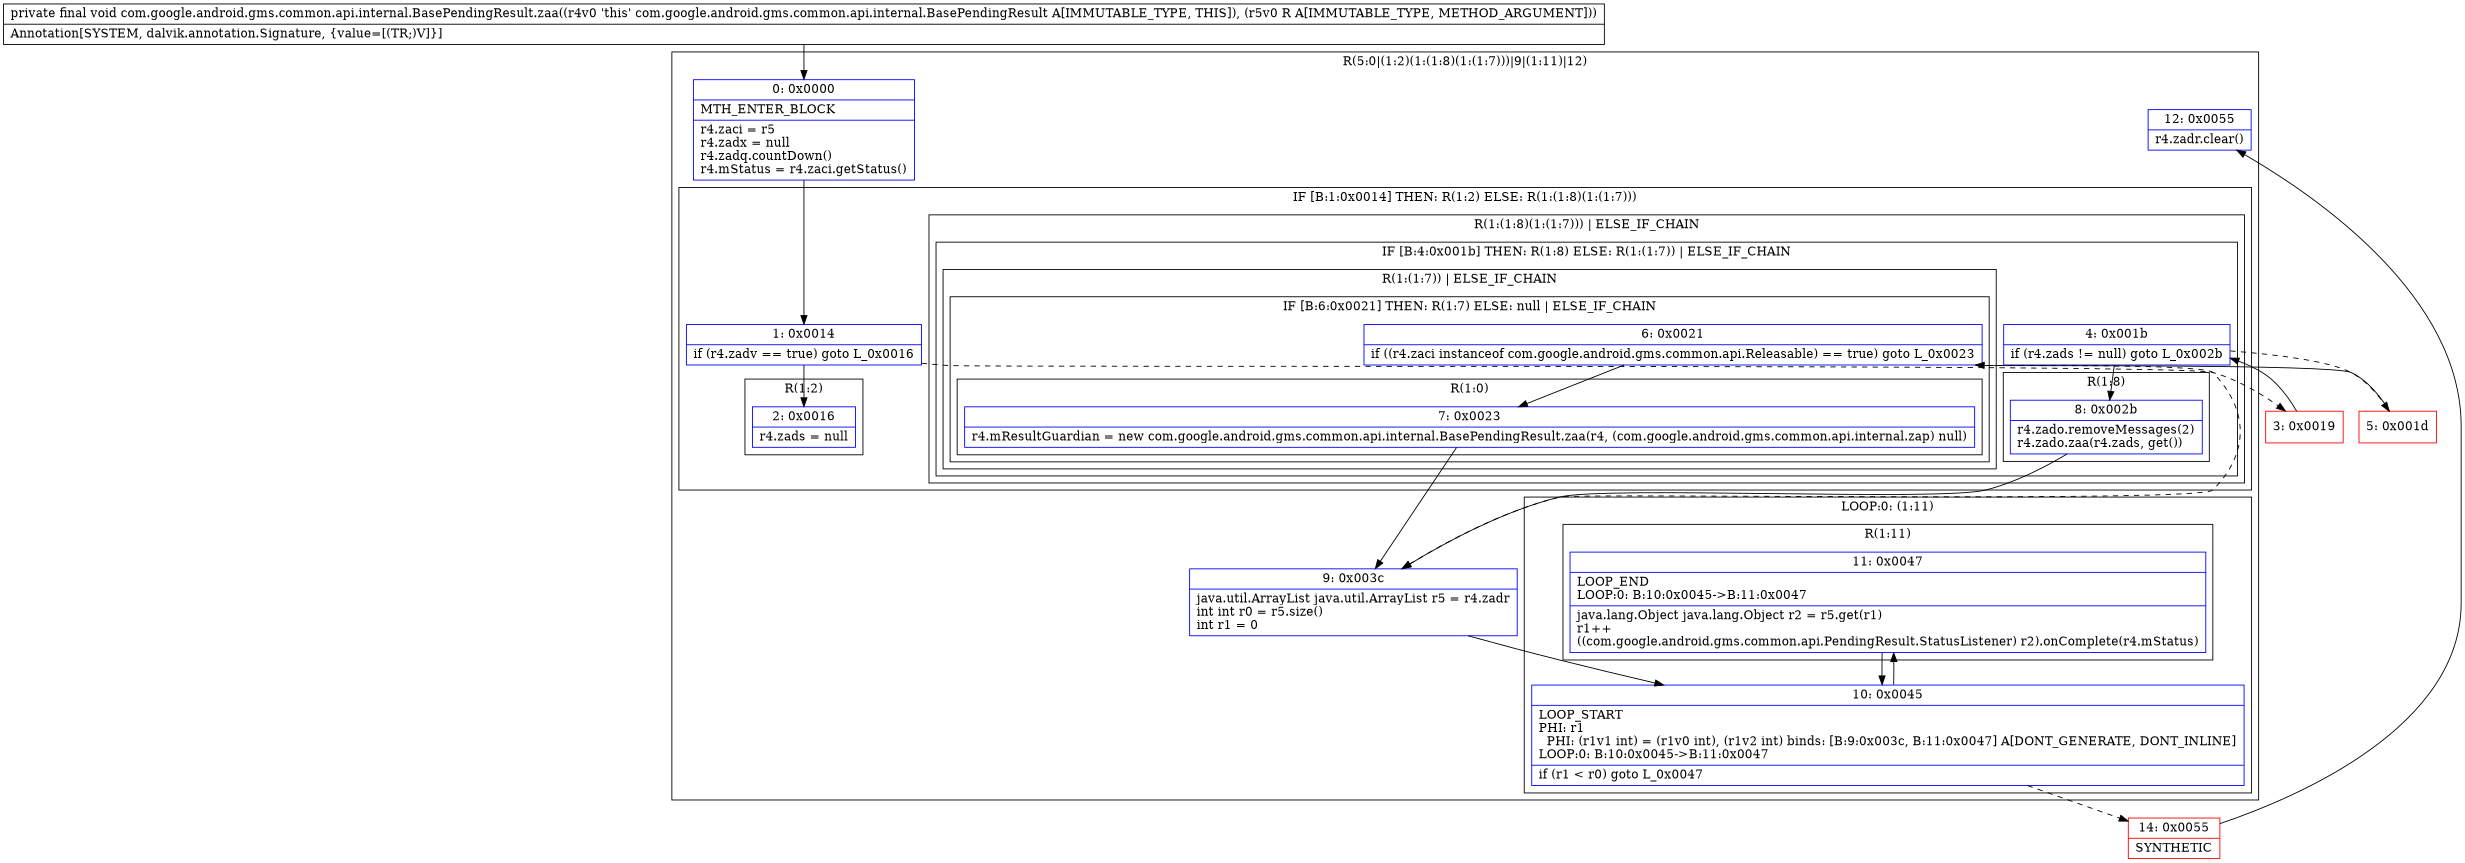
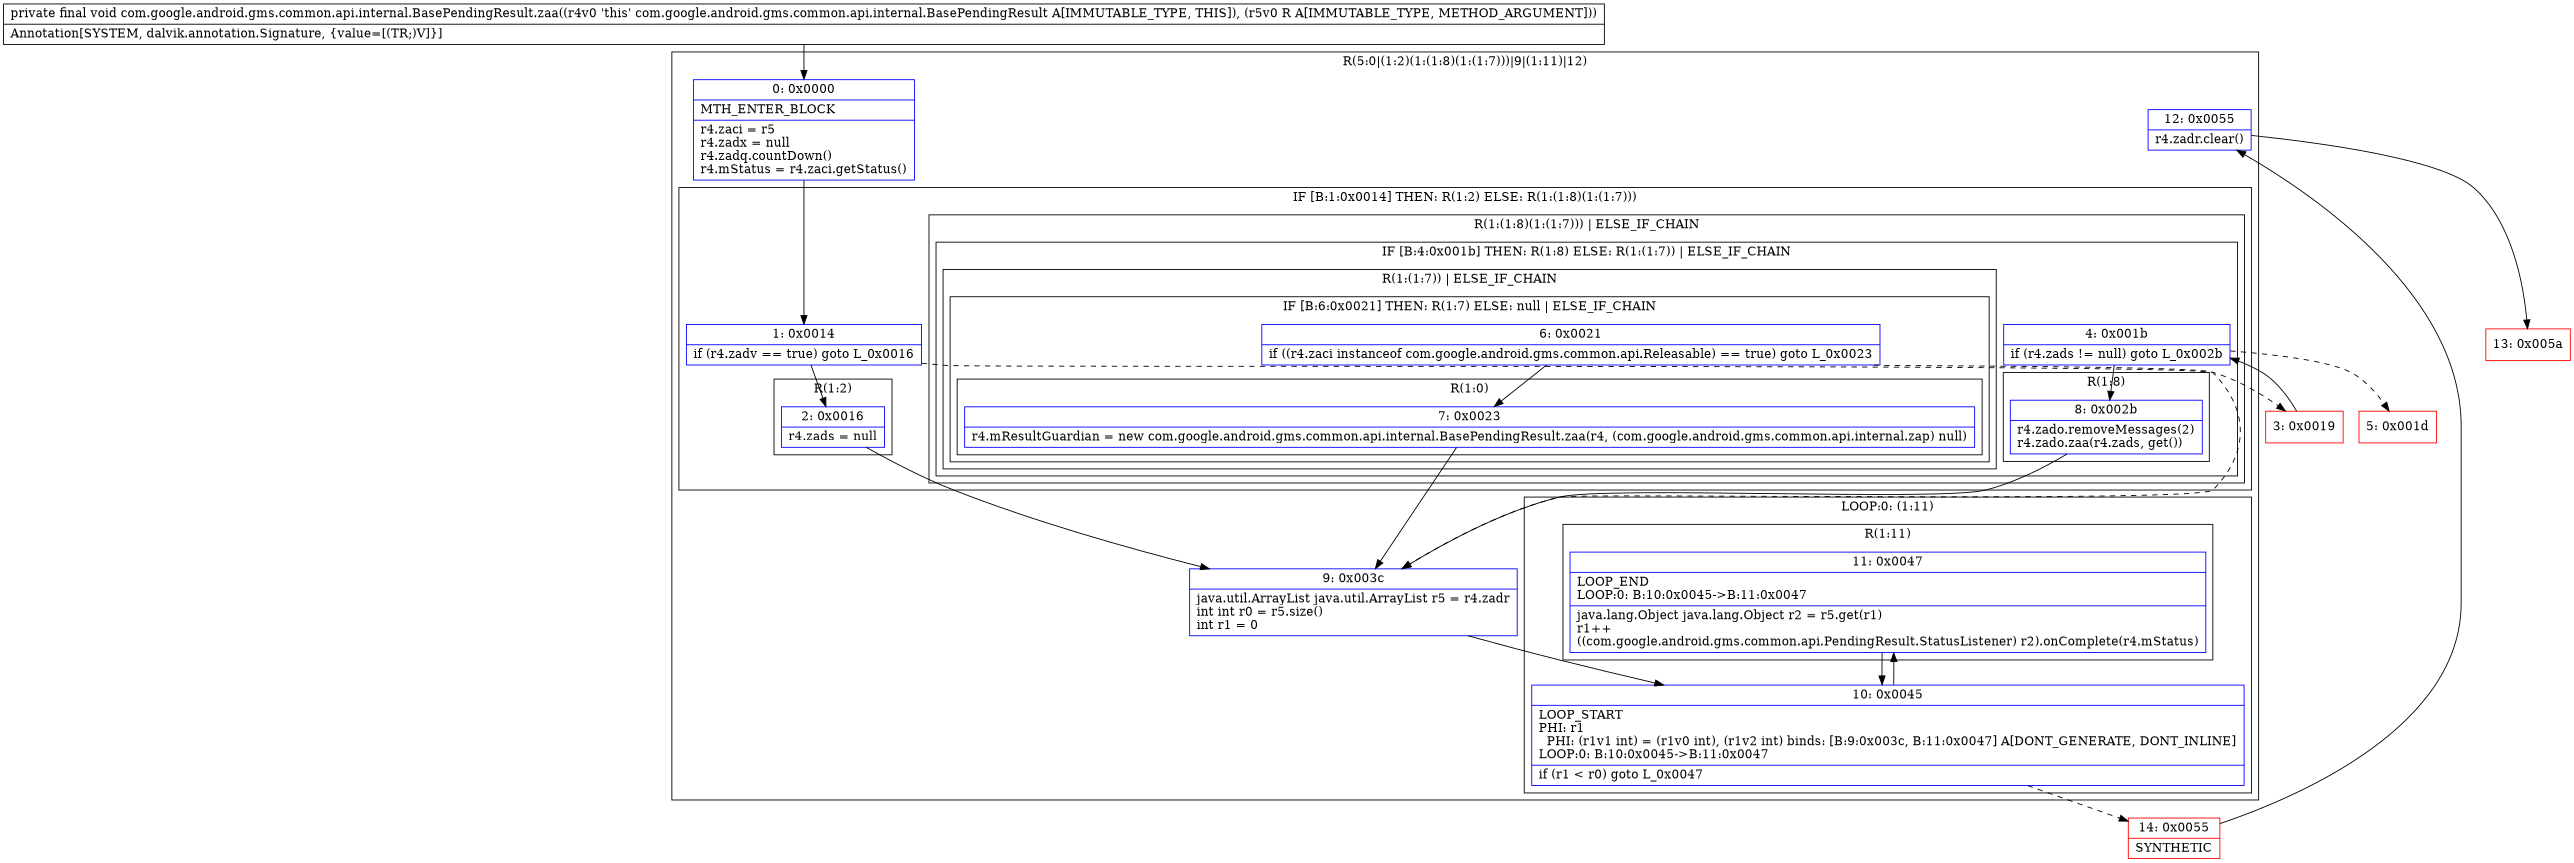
node "13: 0x005a": added
edge "5: 0x001d" -> "6: 0x0021": removed
edge "2: 0x0016" -> "9: 0x003c": added
